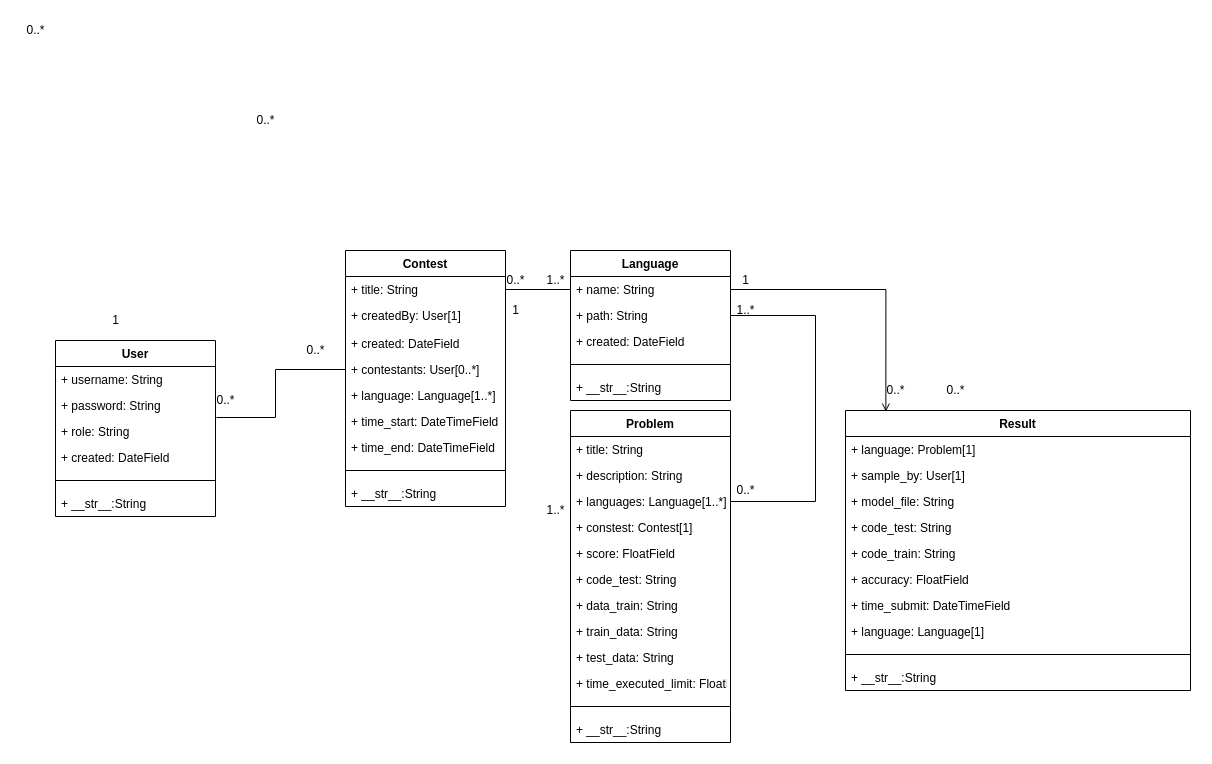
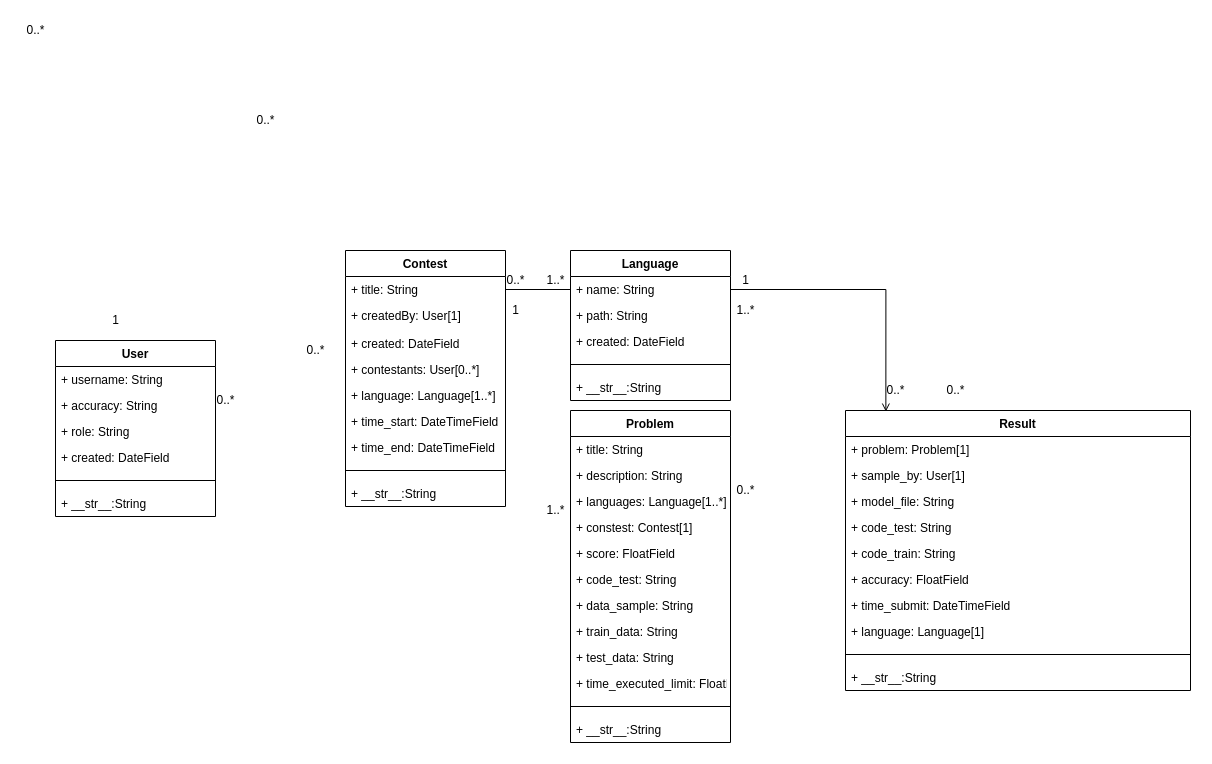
edge "+ contestants: User[0..*]" -- "+ role: String": removed
node "+ password: String": label "+ password: String" -> "+ accuracy: String"
edge "+ path: String" -- "+ languages: Language[1..*]": removed
node "+ language: Problem[1]": label "+ language: Problem[1]" -> "+ problem: Problem[1]"
node "+ data_train: String": label "+ data_train: String" -> "+ data_sample: String"
